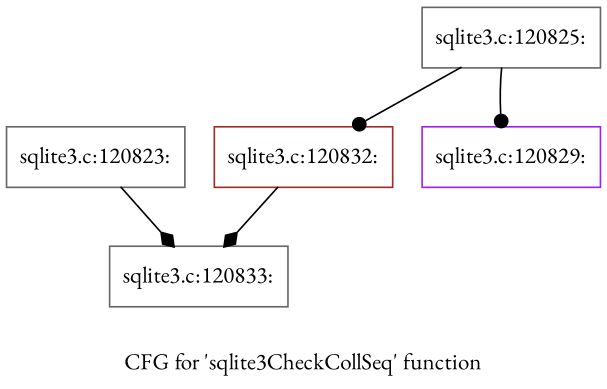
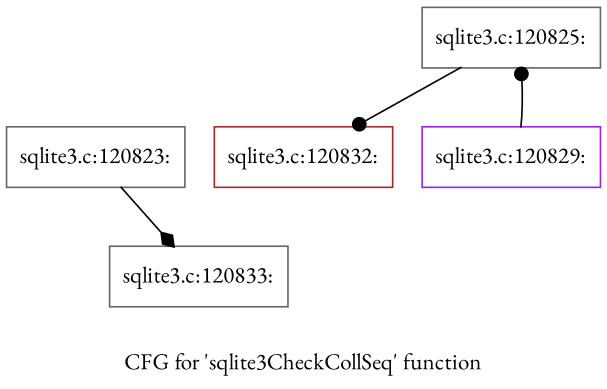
edge "sqlite3.c:120825:" -> "sqlite3.c:120829:": reversed
edge "sqlite3.c:120832:" -> "sqlite3.c:120833:": removed
